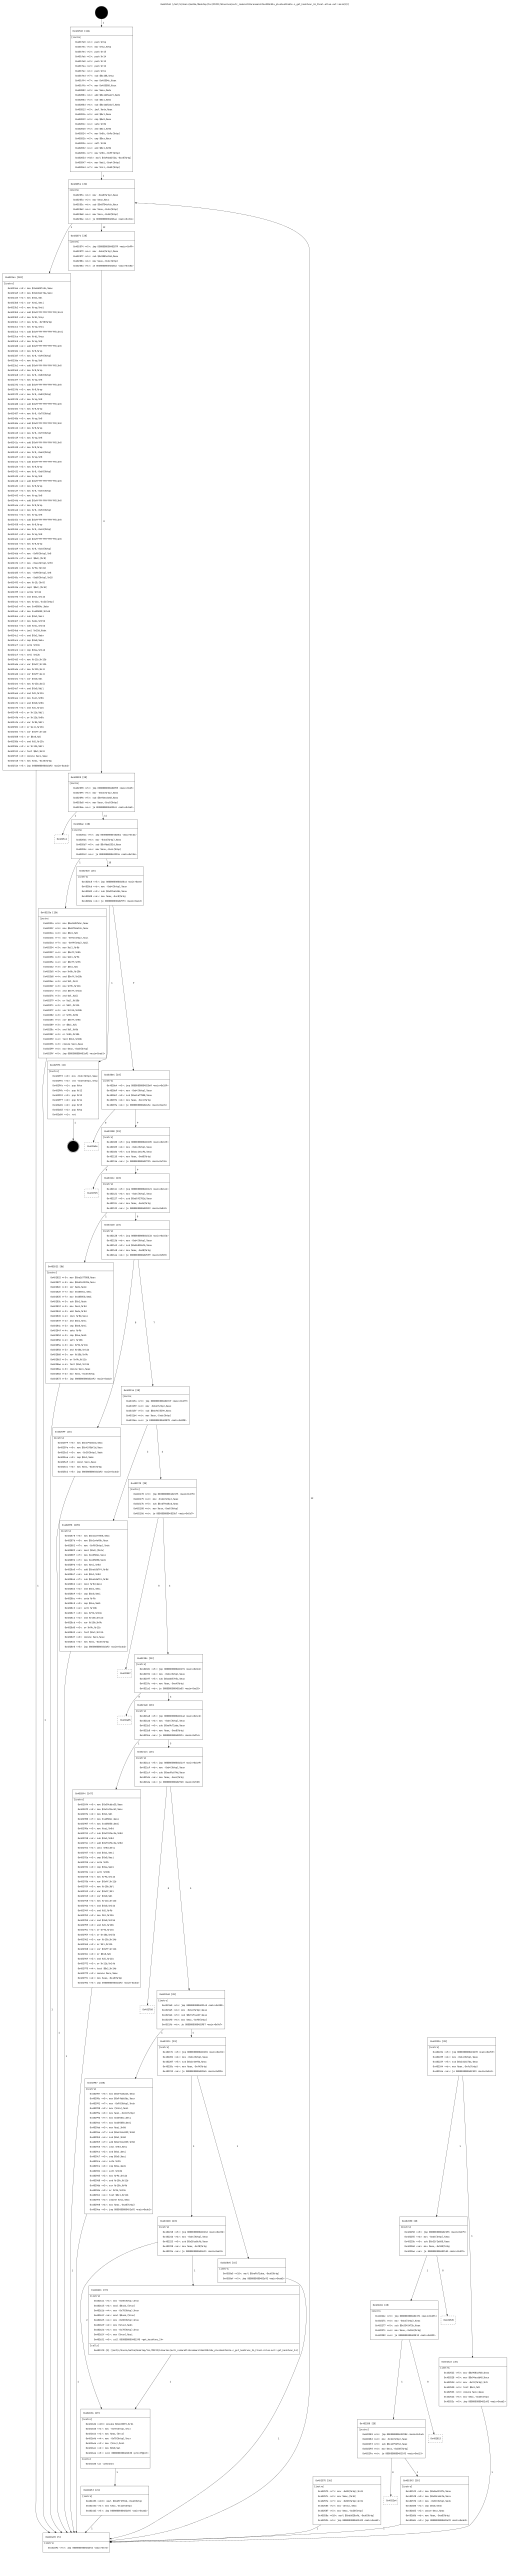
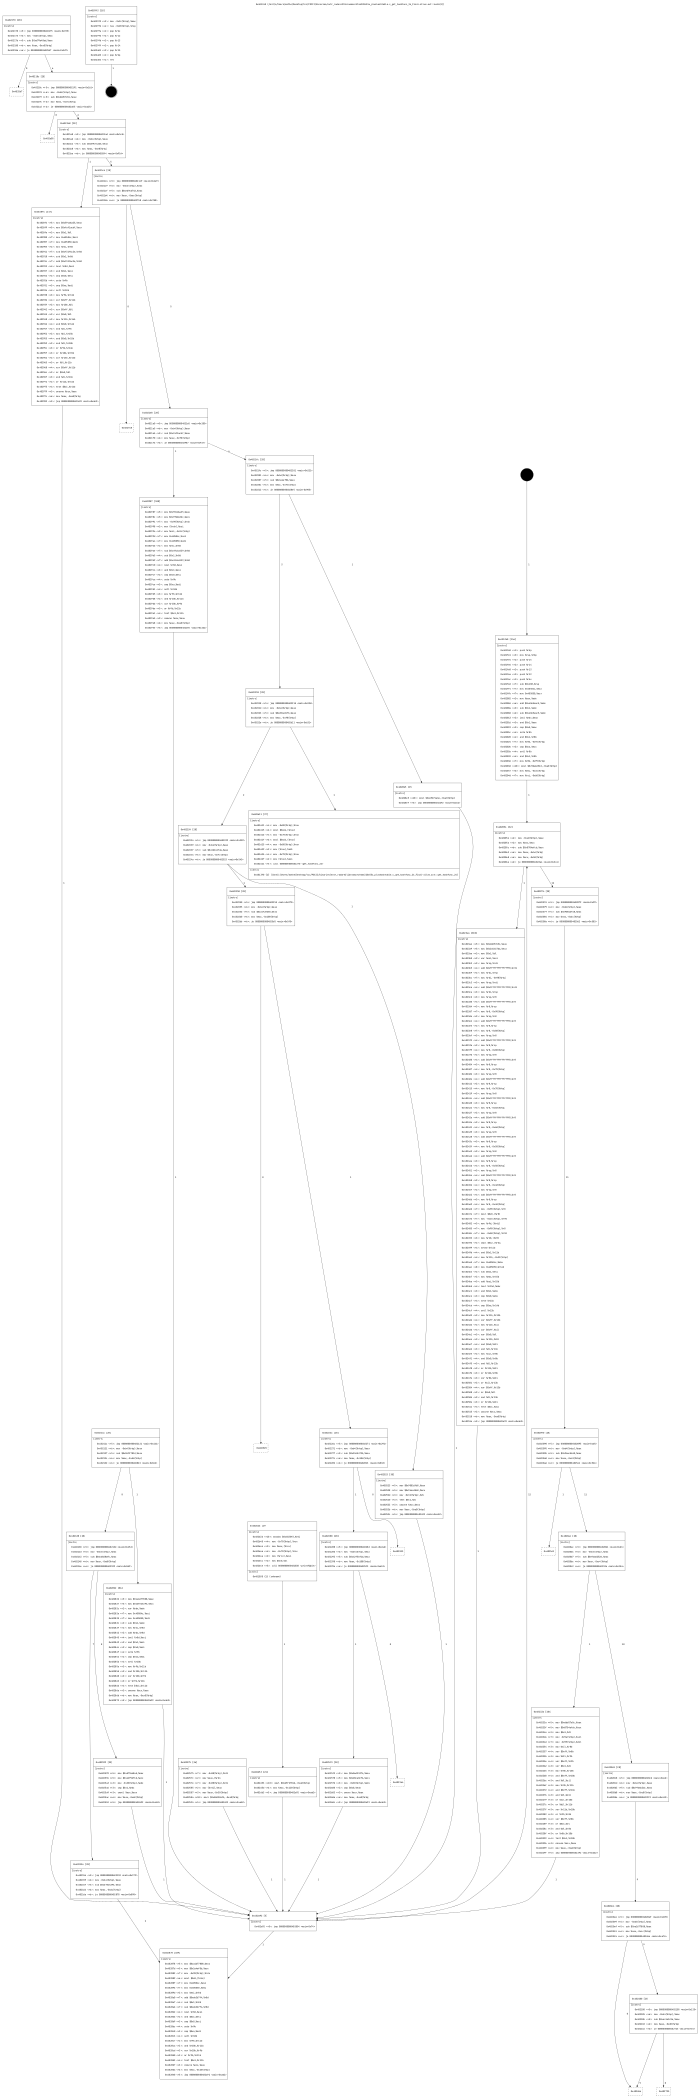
edge "0x4020c8 [28]" -> "0x4029f3 [18]": removed, label "1"
edge "0x402100 [28]" -> "0x40211c [28]": now "0x402100 [28]" -> "0x402a5e"
edge "0x402154 [28]" -> "0x402170 [28]": removed, label "6"
edge "0x402878 [109]" -> "0x402a92 [5]": reversed
edge "0x402218 [28]" -> "0x402636 [29]": now "0x402218 [28]" -> "0x402234 [28]"
edge "0x402611 [37]" -> "0x402636 [29]": removed, label "1"
